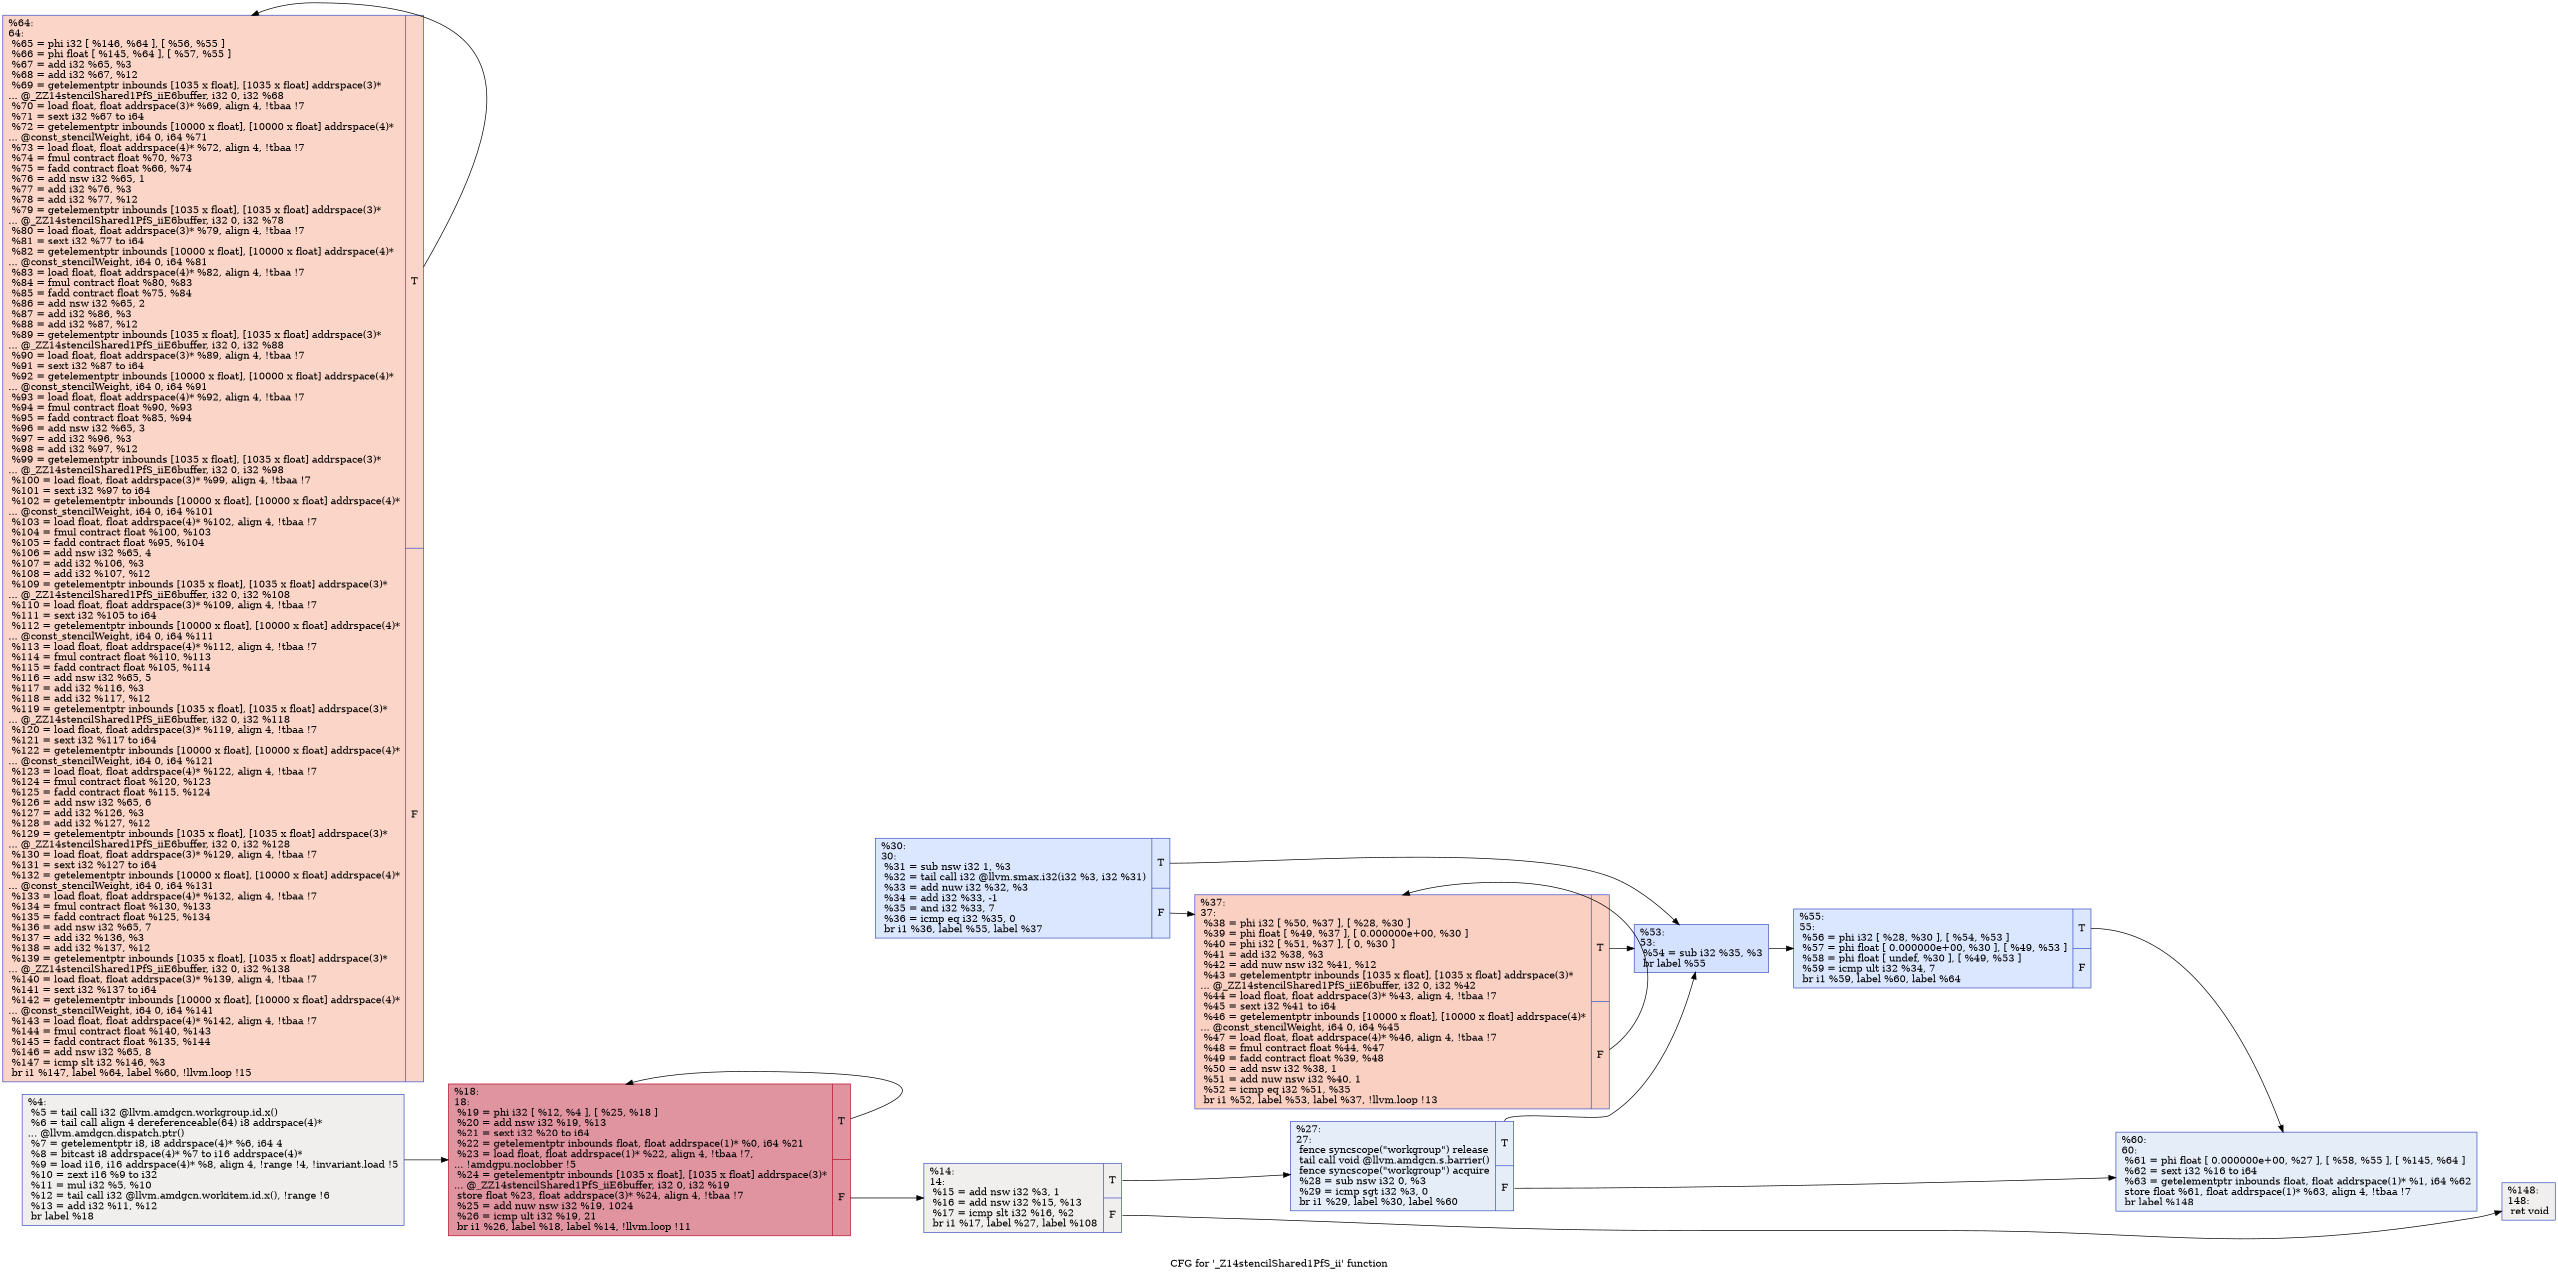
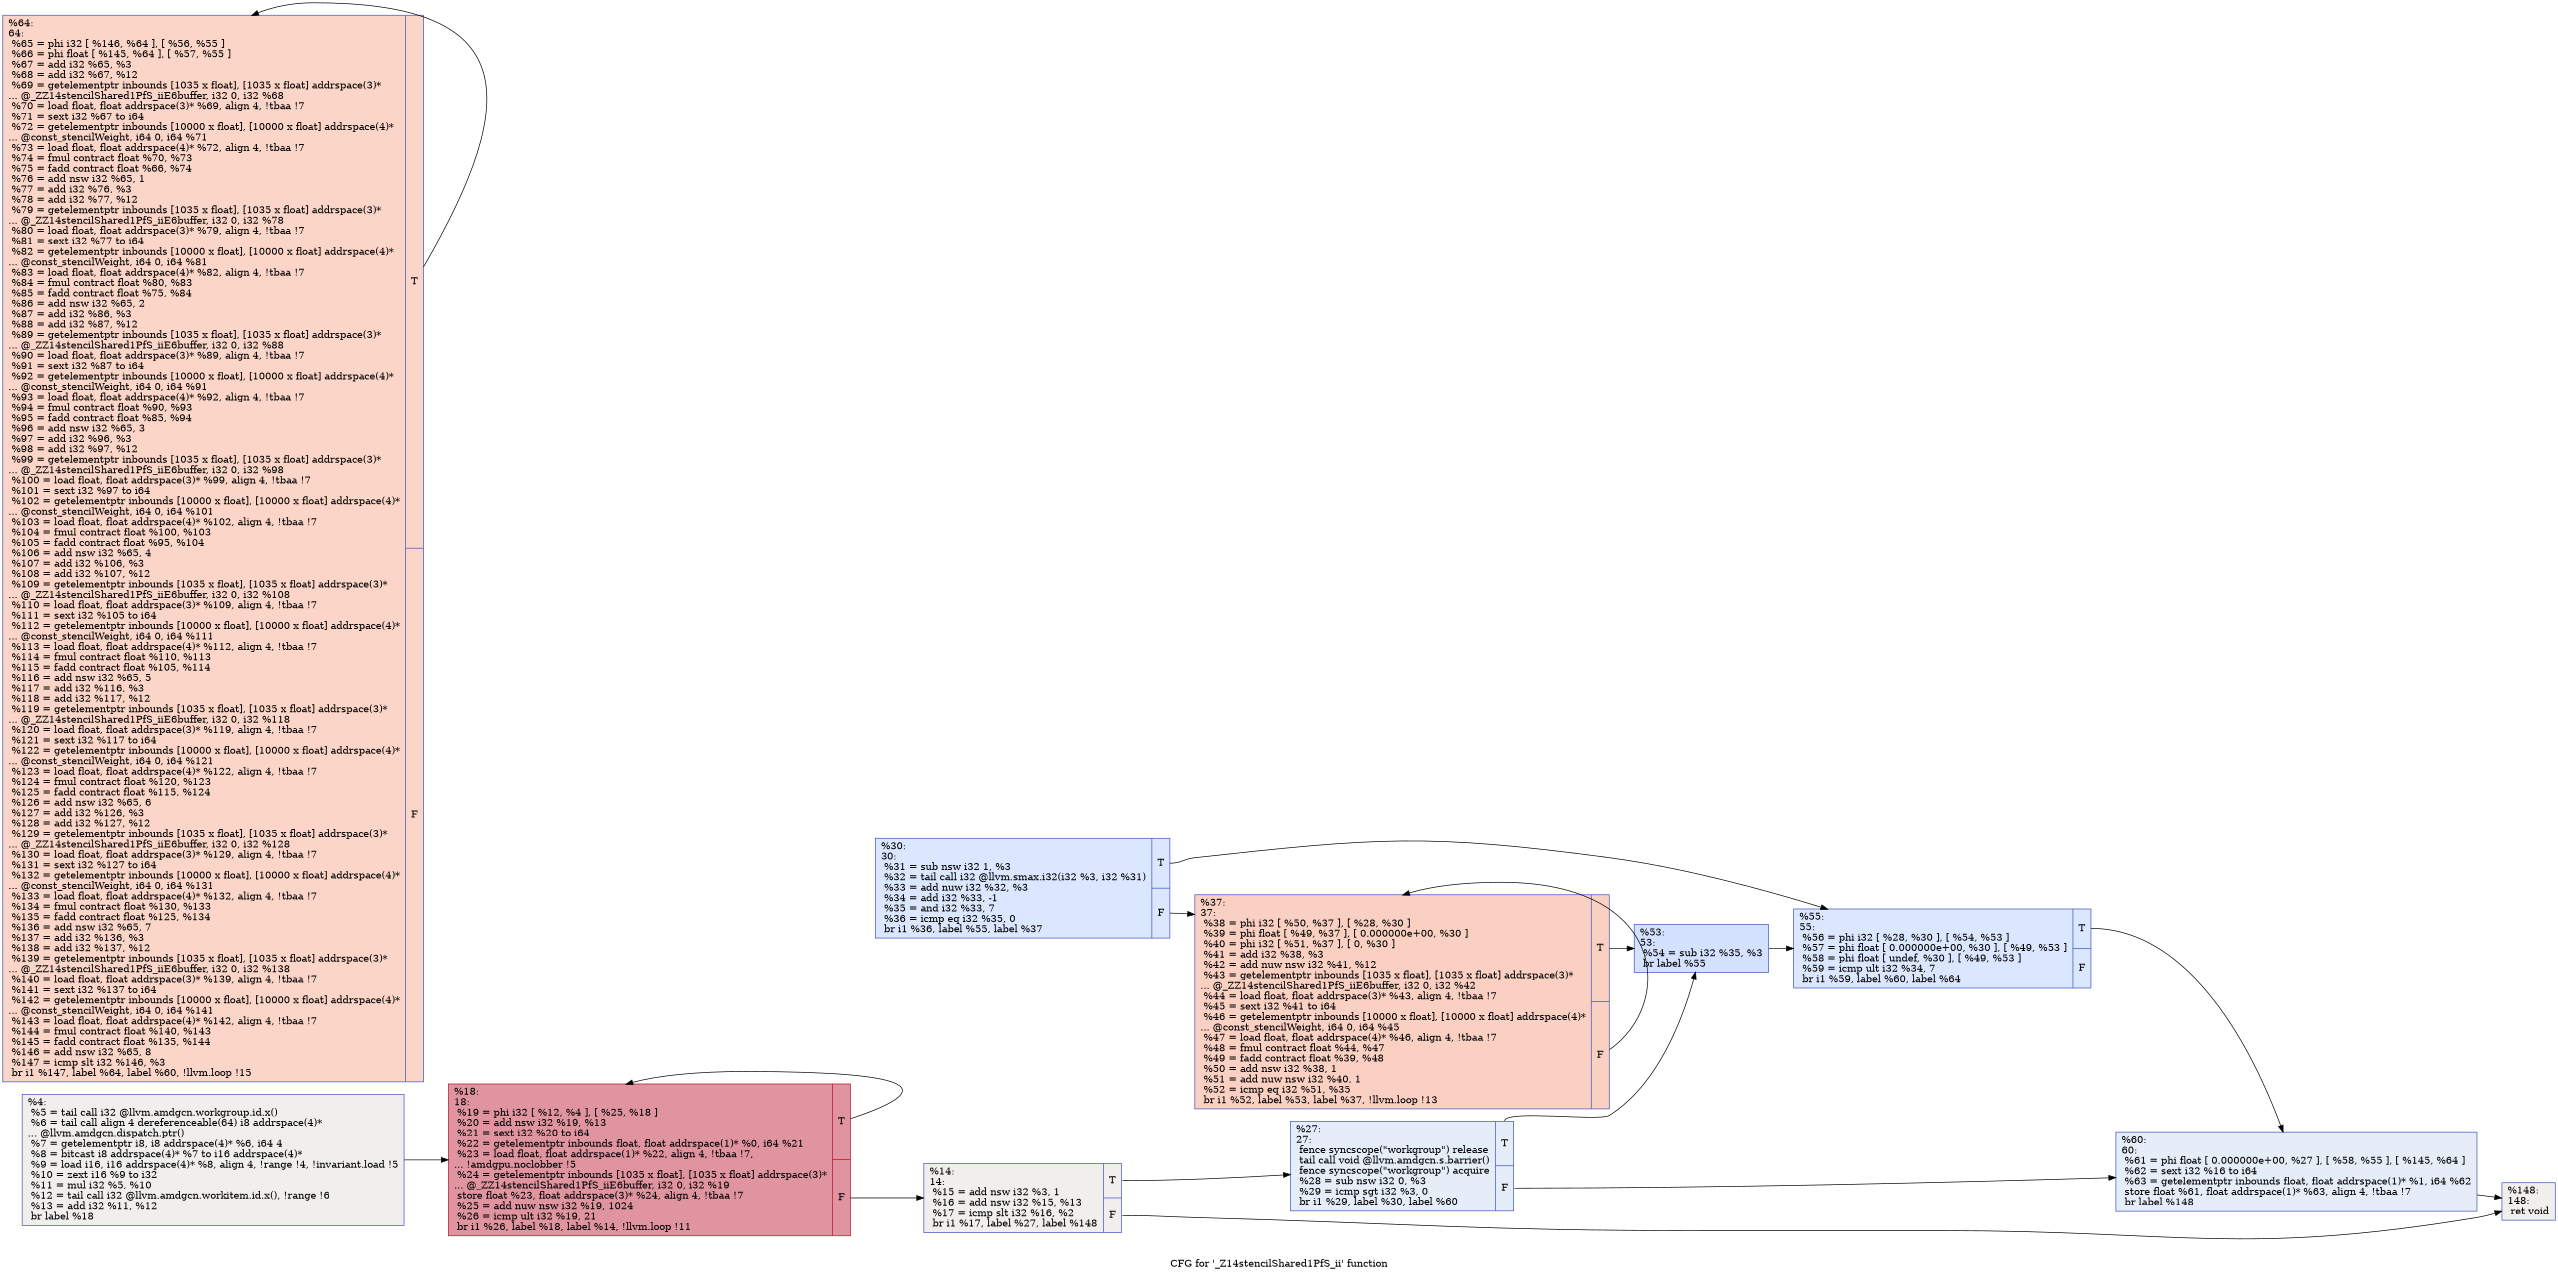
edge "%30:" -> "%53:": now "%30:" -> "%55:"
edge "%60:" -> "%148:": added
node "%14:": text "br i1 %17, label %27, label %108" -> "br i1 %17, label %27, label %148"
